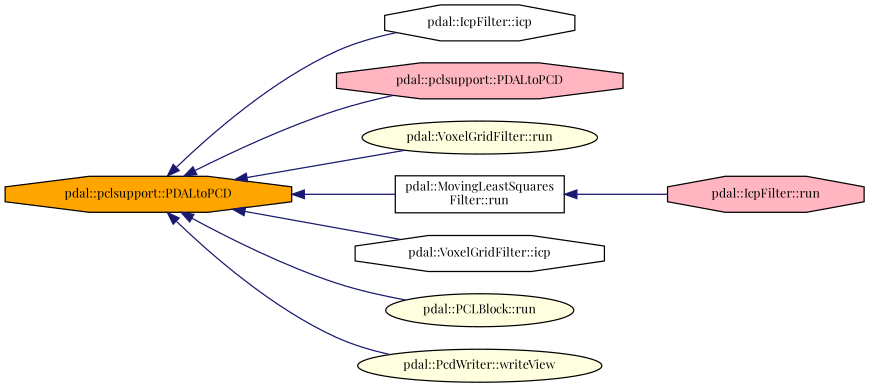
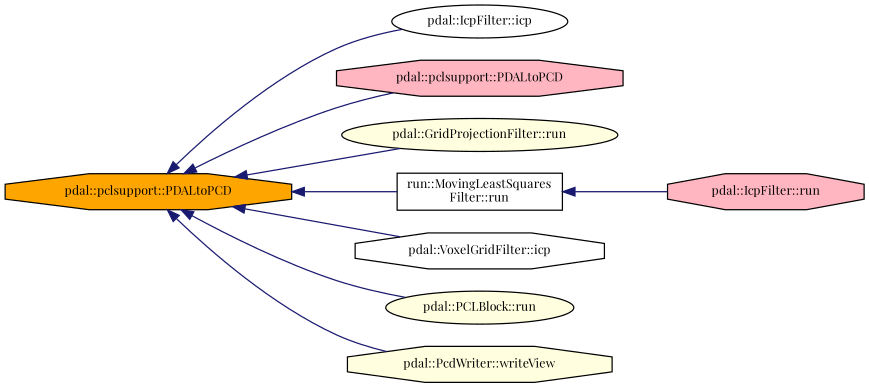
node "pdal::IcpFilter::icp": shape octagon -> ellipse
node "pdal::VoxelGridFilter::run": label "pdal::VoxelGridFilter::run" -> "pdal::GridProjectionFilter::run"
node "pdal::MovingLeastSquares Filter::run": label "pdal::MovingLeastSquares Filter::run" -> "run::MovingLeastSquares Filter::run"
node "pdal::PcdWriter::writeView": shape ellipse -> octagon
